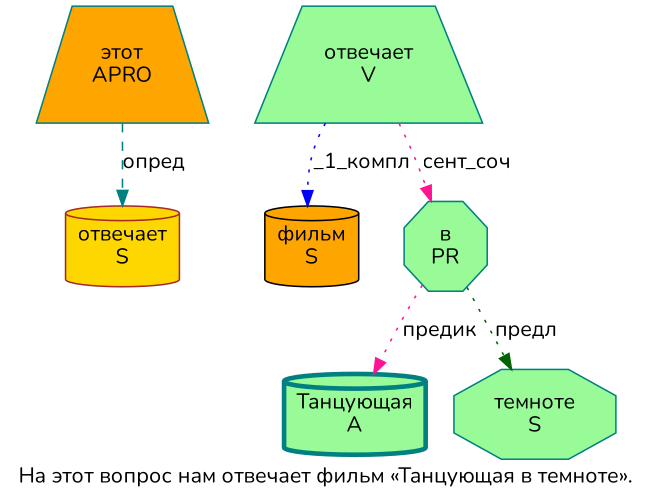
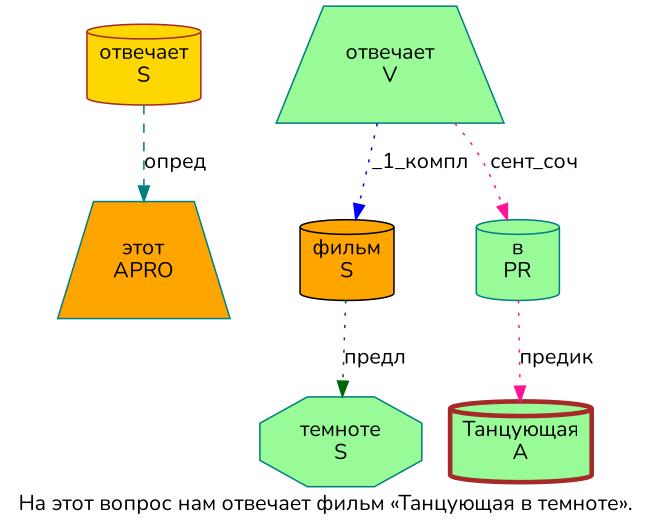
edge "этот APRO" -> "отвечает S": reversed
node "в PR": shape octagon -> cylinder
edge "в PR" -> "темноте S": now "фильм S" -> "темноте S"
node "Танцующая A": color teal -> brown
